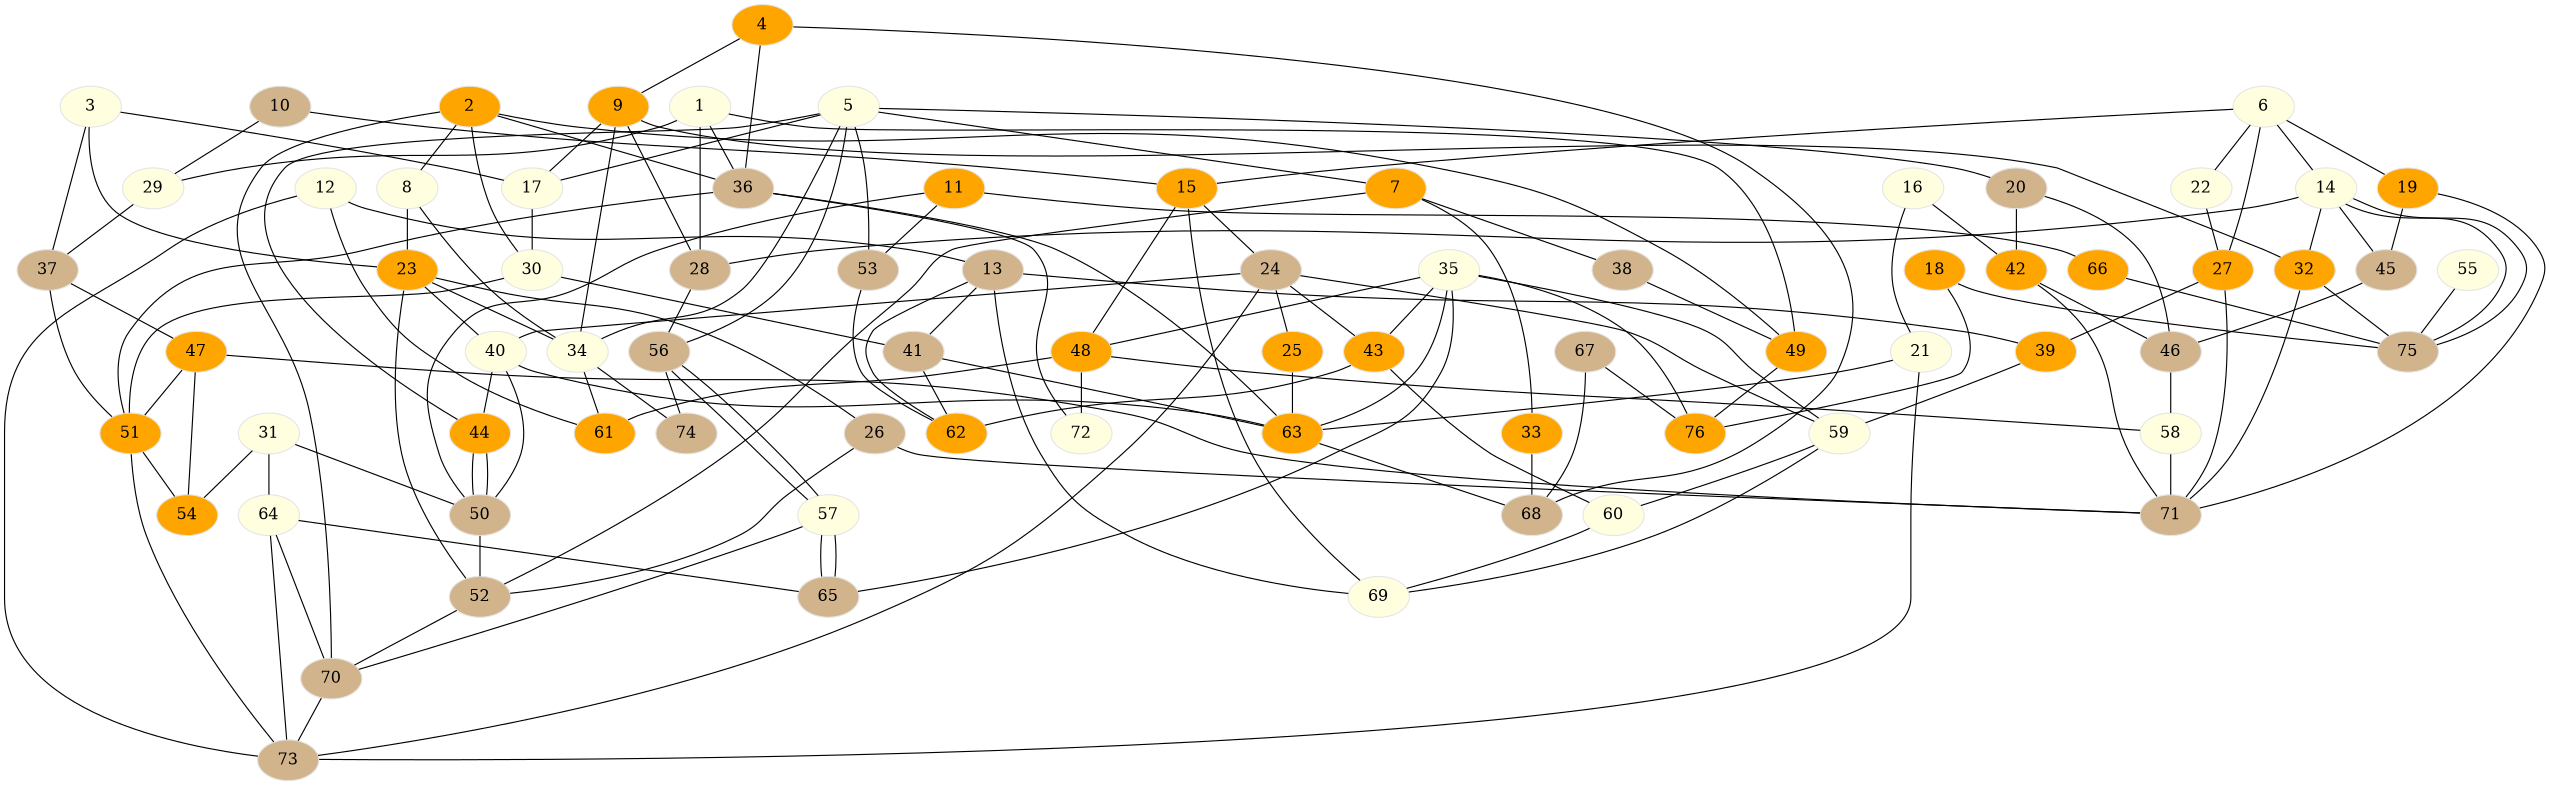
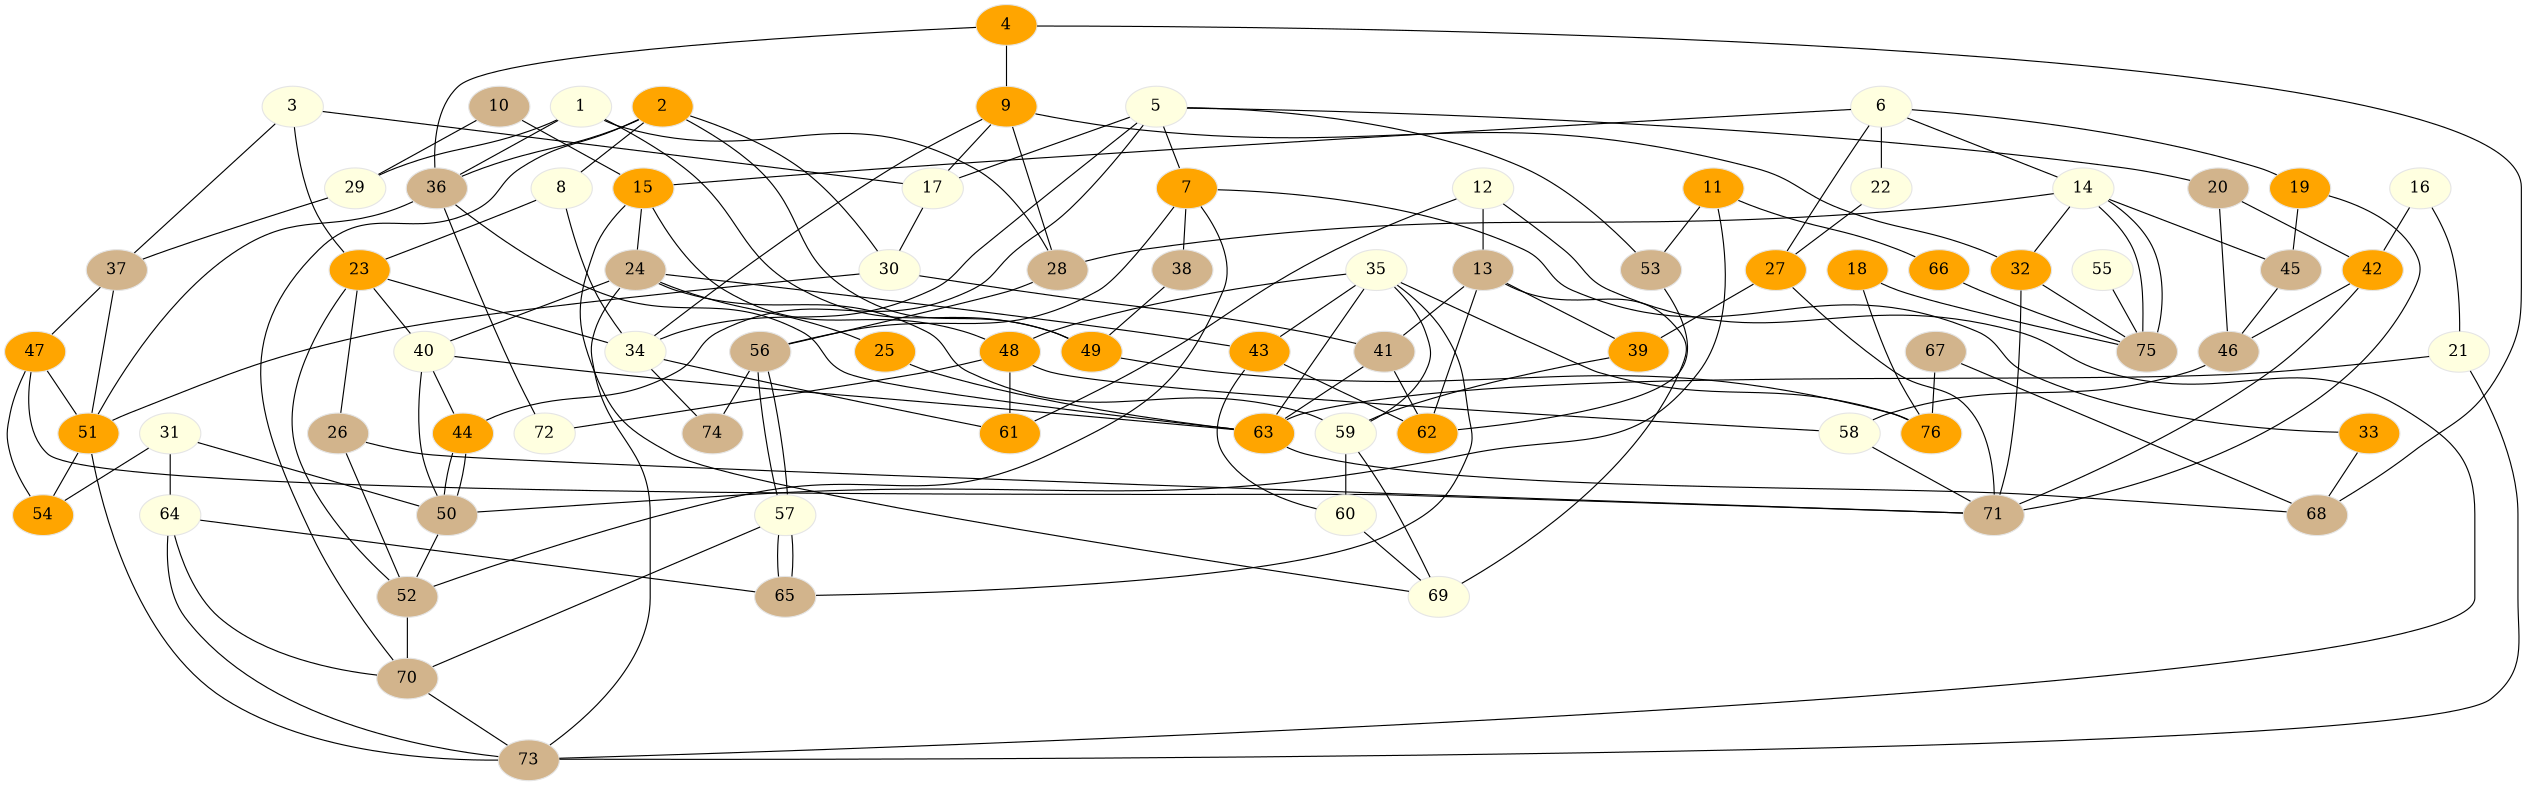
edge "5" -- "56": now "7" -- "56"
